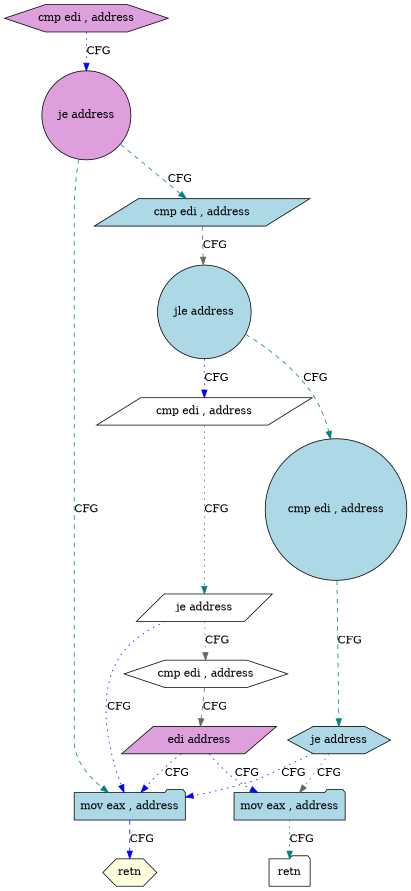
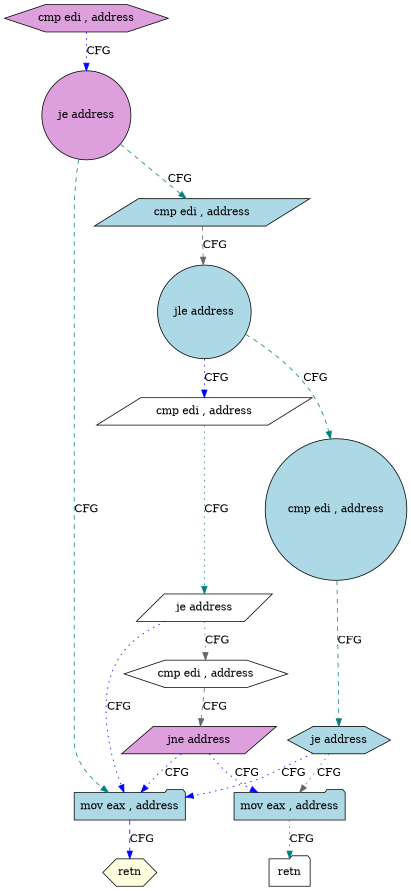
node "edi address": label "edi address" -> "jne address"
